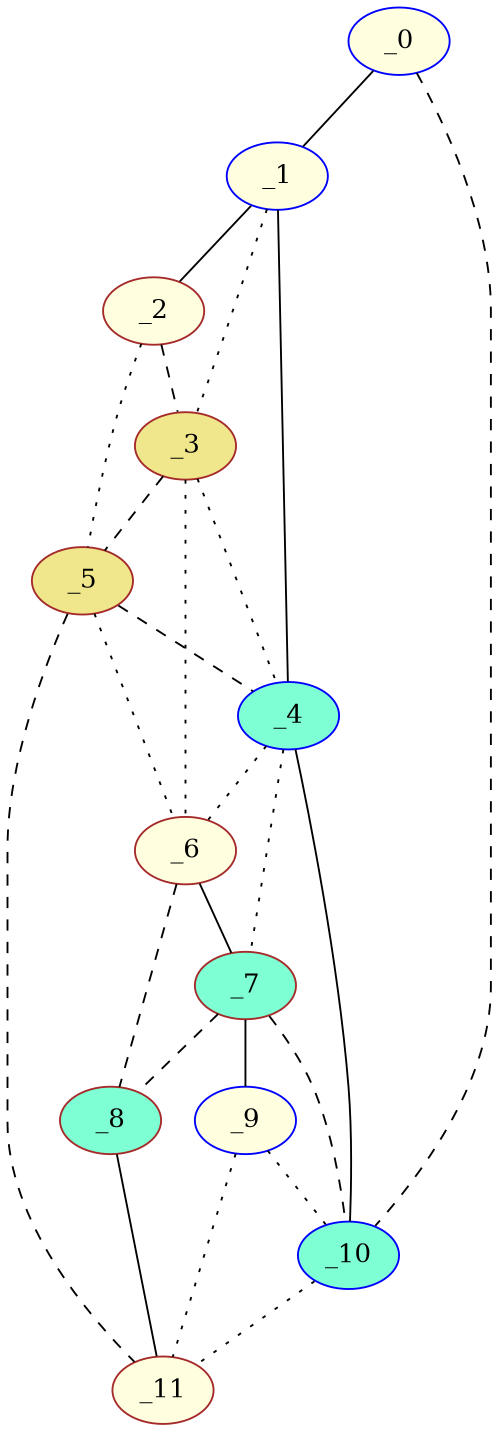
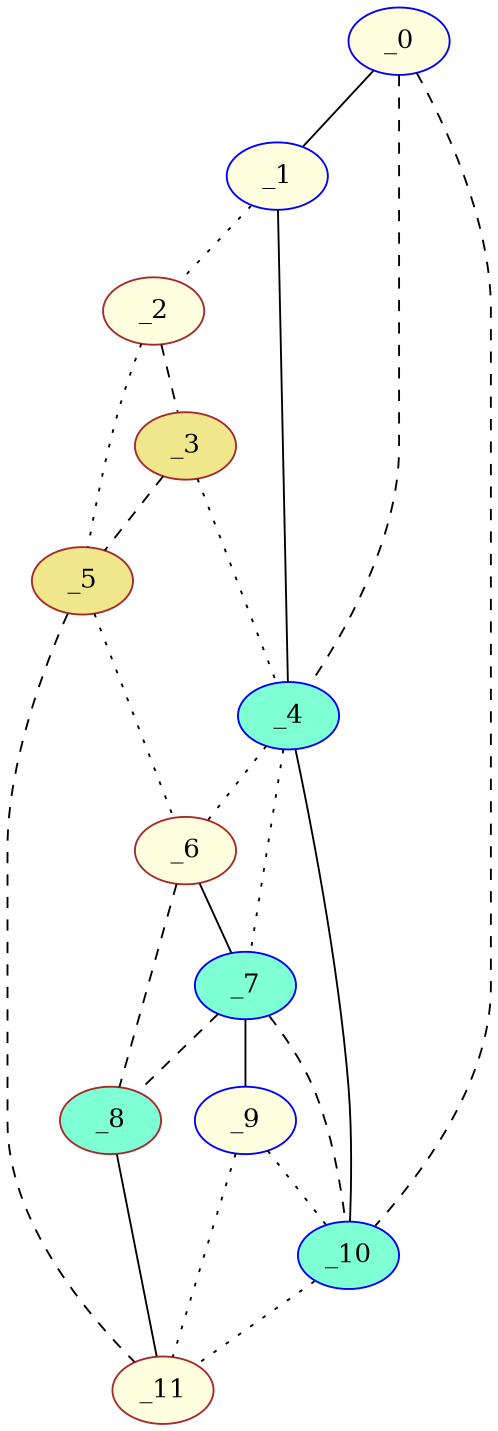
edge "_1" -- "_2": style solid -> dotted
edge "_1" -- "_3": removed
edge "_3" -- "_6": removed
edge "_5" -- "_4": now "_0" -- "_4"
node "_7": color brown -> blue
